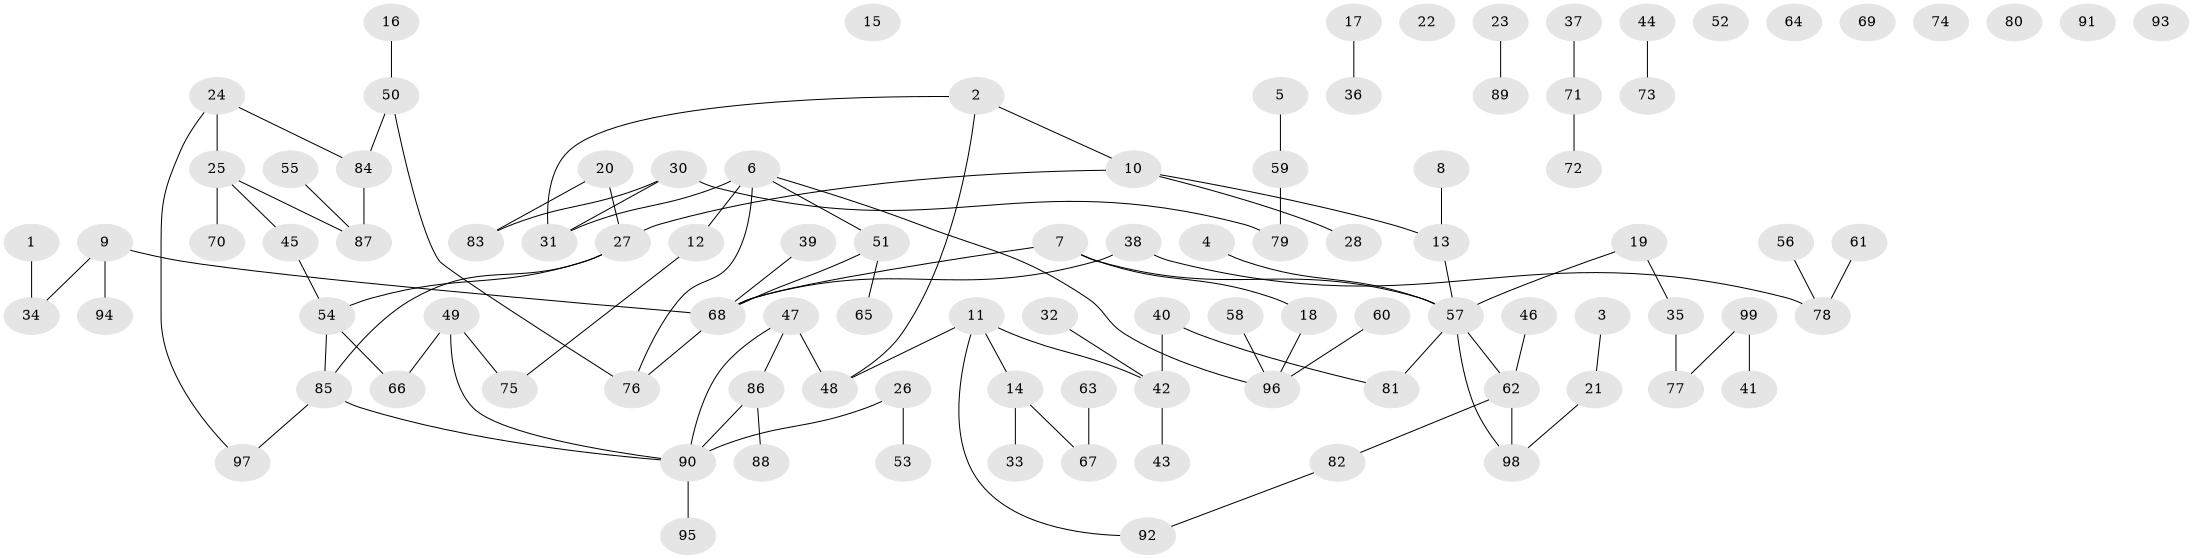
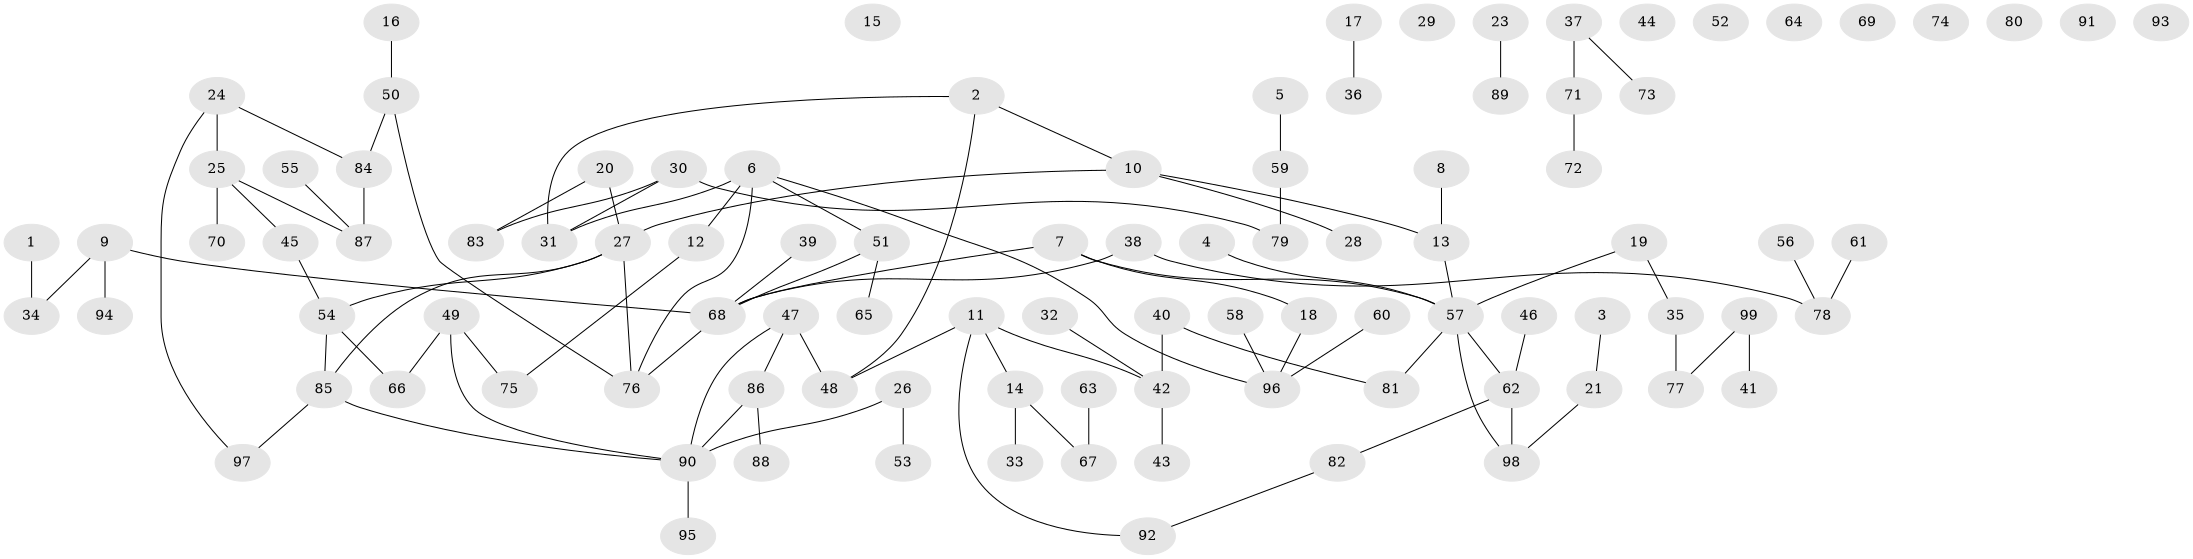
node "22": label "22" -> "29"
edge "44" -- "73": now "37" -- "73"
edge "27" -- "76": added
